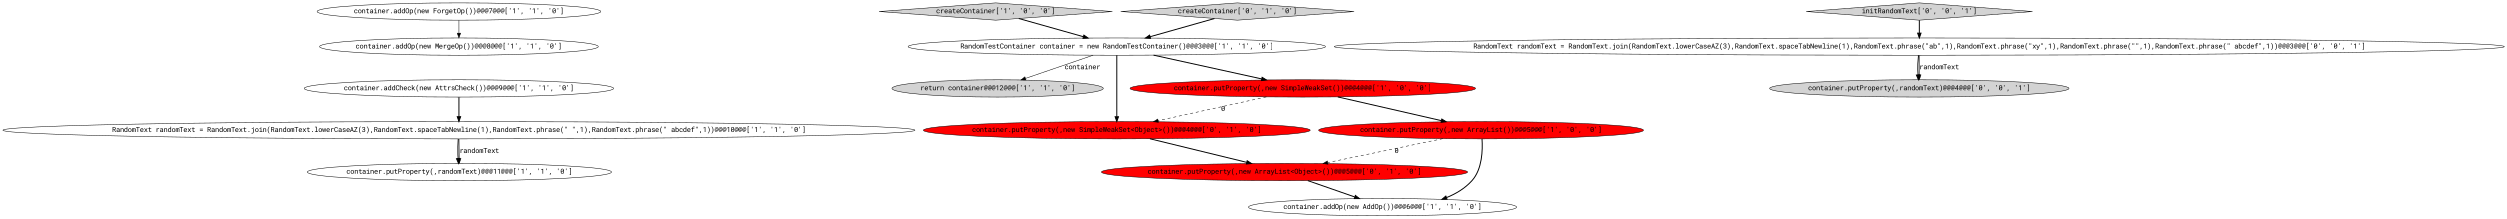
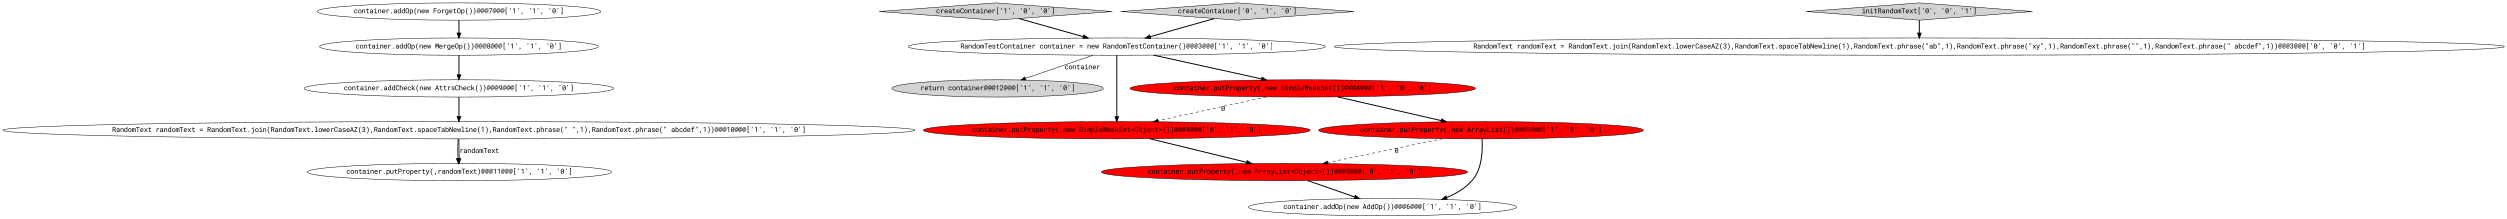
edge "container.addOp(new ForgetOp())@@@7@@@['1', '1', '0']" -> "container.addOp(new MergeOp())@@@8@@@['1', '1', '0']": style solid -> bold
edge "container.addOp(new MergeOp())@@@8@@@['1', '1', '0']" -> "container.addCheck(new AttrsCheck())@@@9@@@['1', '1', '0']": added
node "container.putProperty(,randomText)@@@4@@@['0', '0', '1']": removed
